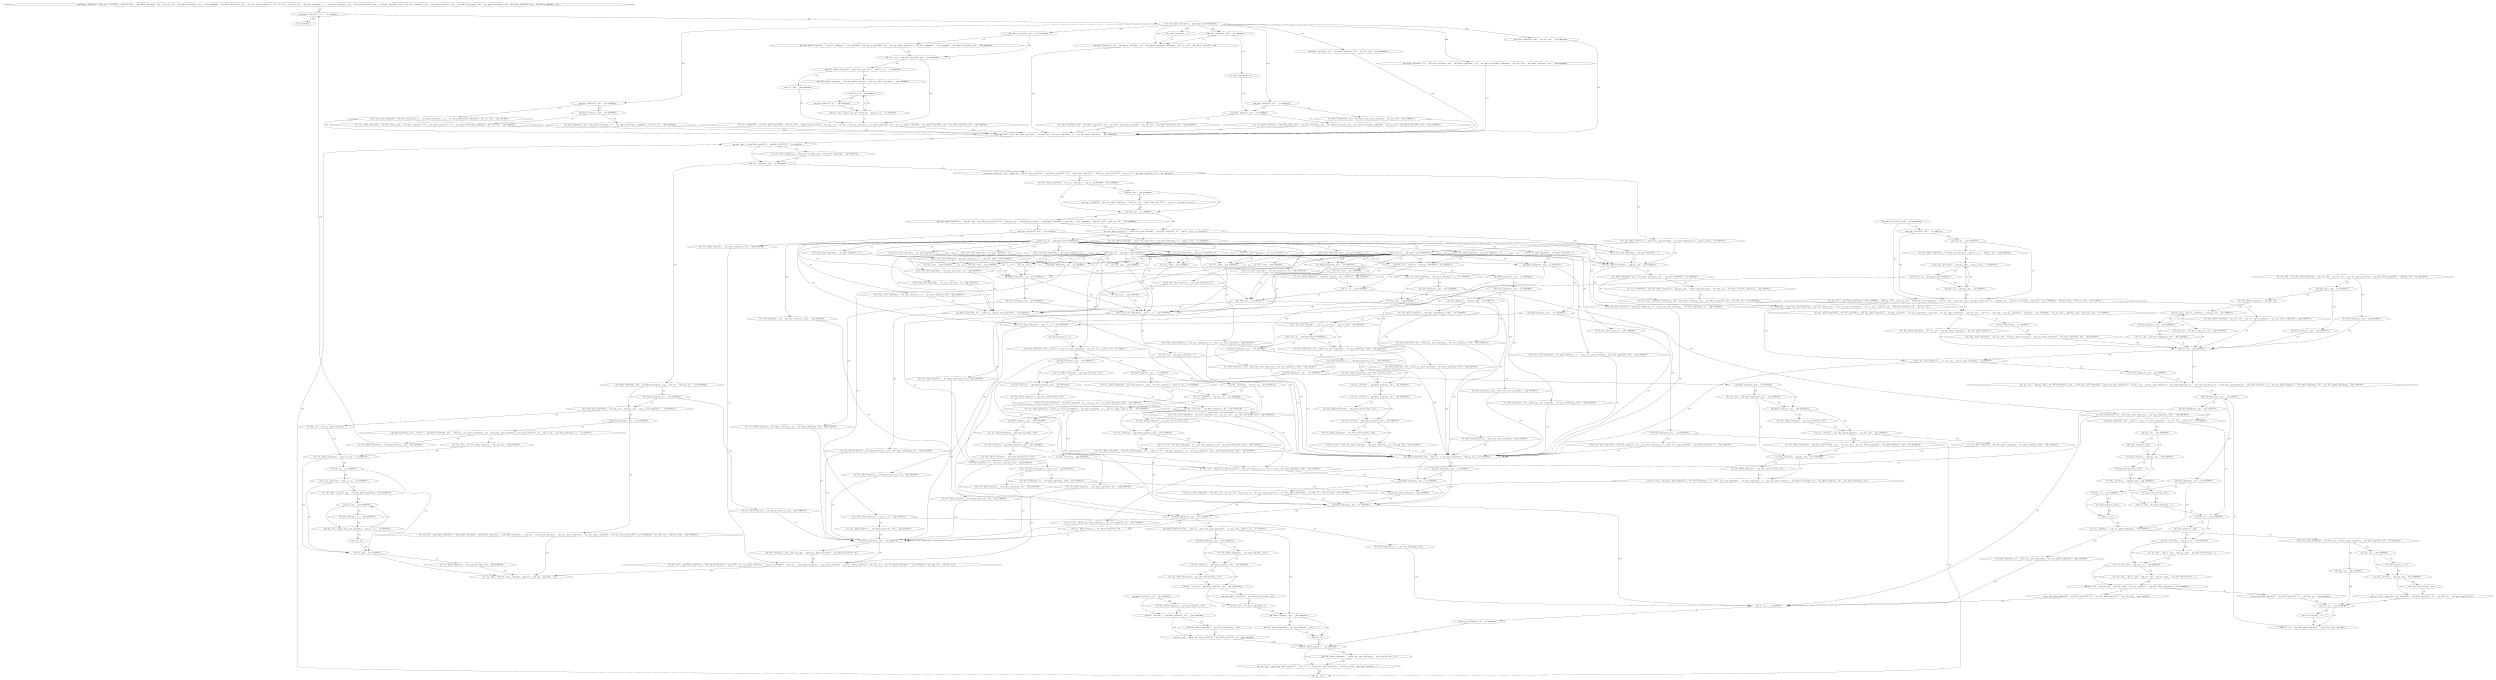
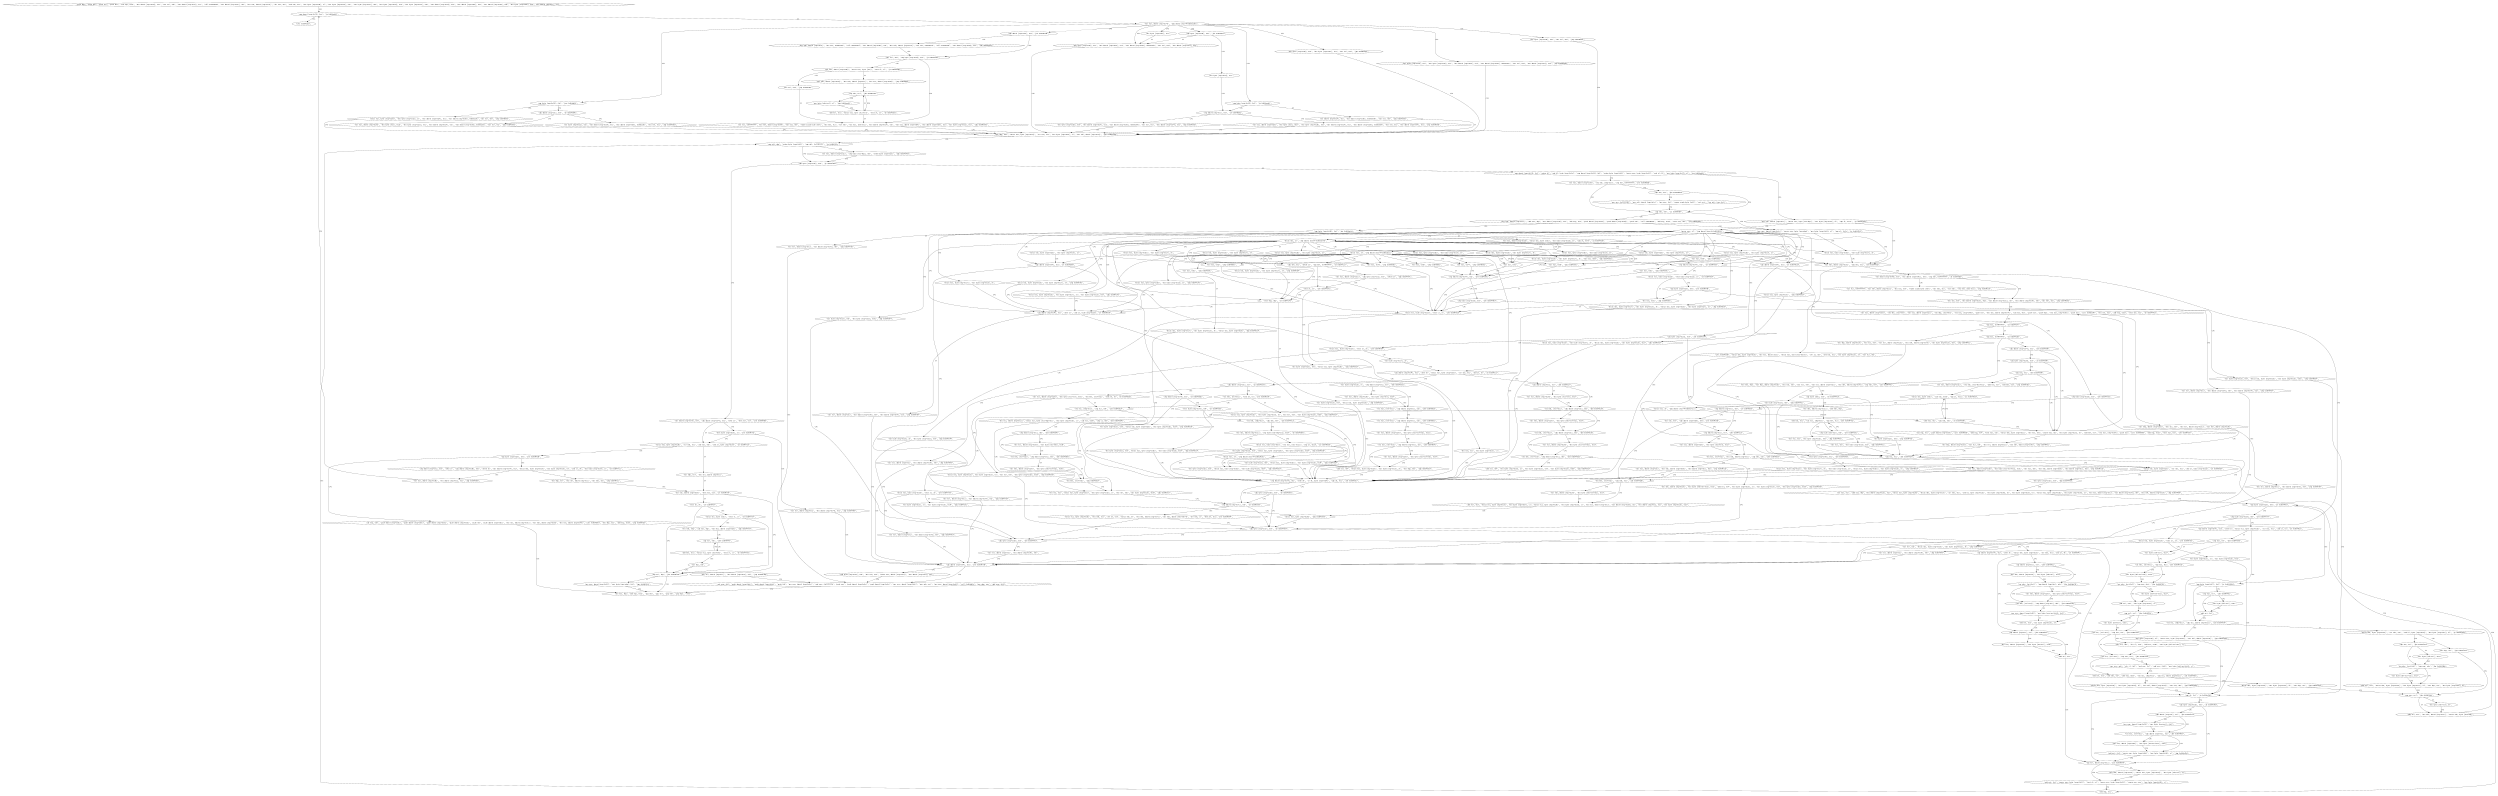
edge "'movzx eax, al', 'jmp dword [eax*4+0x8052520]'," -> "'mov eax, 0x62', 'jmp 0x804ee9c',": now "'movzx eax, al', 'jmp dword [eax*4+0x8052520]'," -> "'movzx eax, al', 'jmp dword [eax*4+0x80527a4]',"
node "'cmp eax, 0xfffffffe', 'je 0x804f2d8',": added
node "'cmp byte [esp+0x28], 0x0', 'jne 0x804f823',": removed
edge "'mov edx, dword [esp+0x20]', 'mov byte [edx+esi+0x2], 0x30'," -> "'lea edx, [esi+0x3]', 'jmp 0x804ed14',": added, label "CFG"
node "'mov byte [ebx+edx], cl', 'jmp 0x804f749',": removed
edge "'cmp al, 0x1', 'je 0x804ef5d'," -> "'cmp esi, dword [esp+0xc]', 'jae 0x804ef6f',": added, label "CFG"
edge "'cmp byte [esp+0x16], 0x0', 'je 0x804ef5d'," -> "'cmp dword [esp+0xc], esi', 'jbe 0x804f075',": added, label "CFG"
